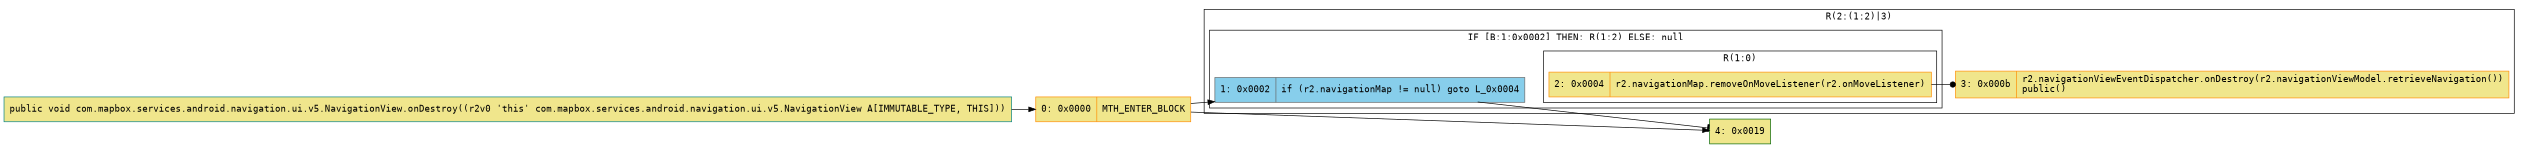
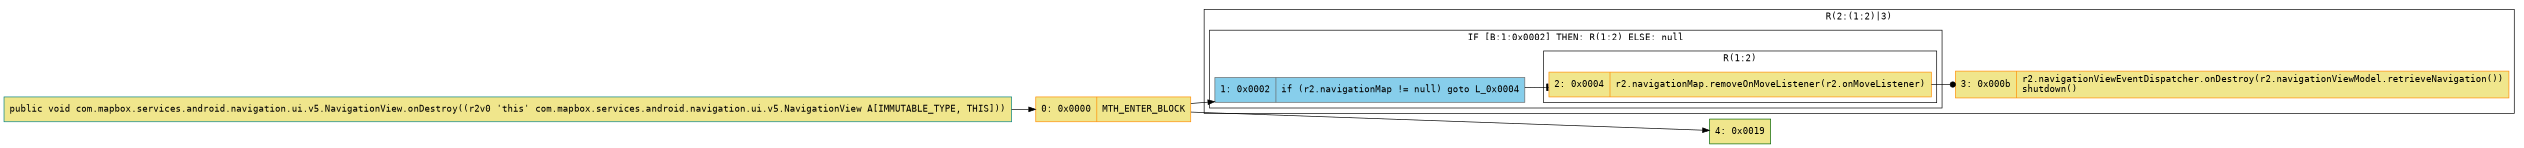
cluster "R(1:0)": label "R(1:0)" -> "R(1:2)"
node "3: 0x000b": text "public()" -> "shutdown()"
edge "1: 0x0002" -> "4: 0x0019": now "1: 0x0002" -> "2: 0x0004"
